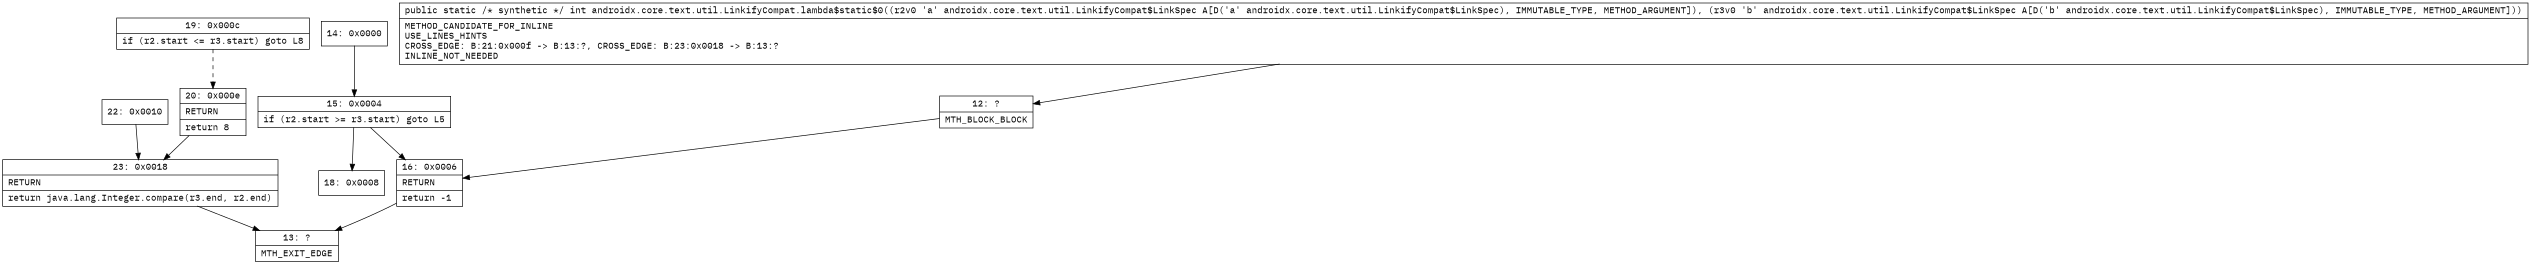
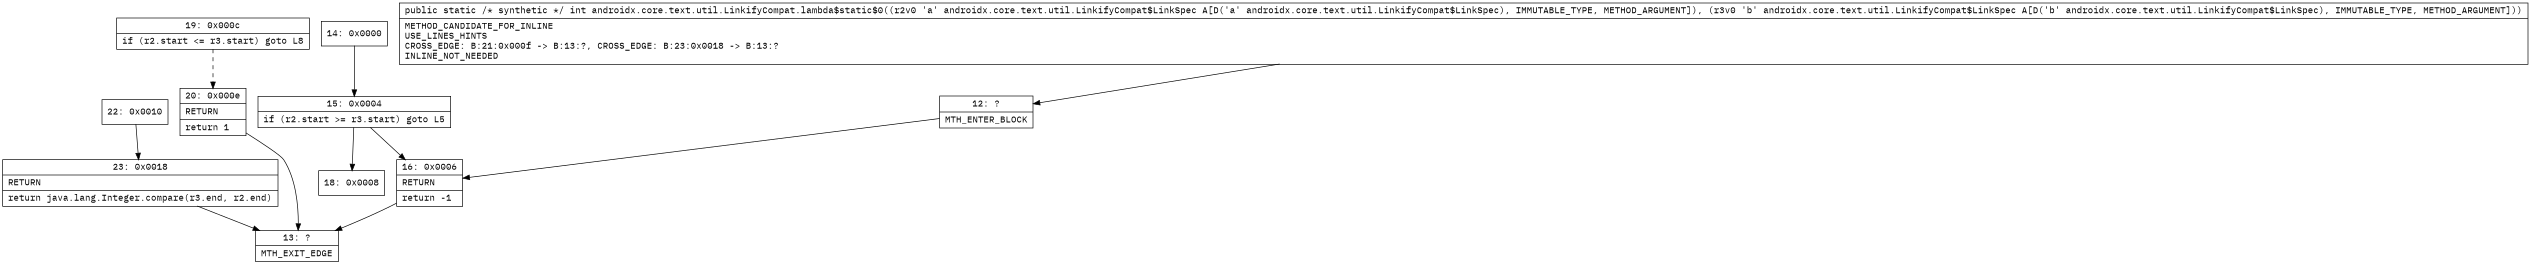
node "12: ?": text "MTH_BLOCK_BLOCK" -> "MTH_ENTER_BLOCK"
node "20: 0x000e": text "return 8" -> "return 1"
edge "20: 0x000e" -> "23: 0x0018": now "20: 0x000e" -> "13: ?"
